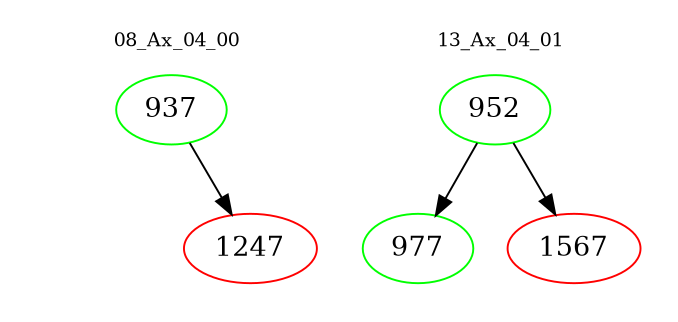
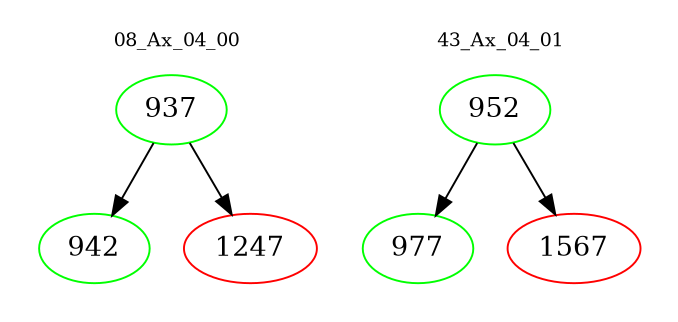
cluster "13_Ax_04_01": label "13_Ax_04_01" -> "43_Ax_04_01"
node "942": added
